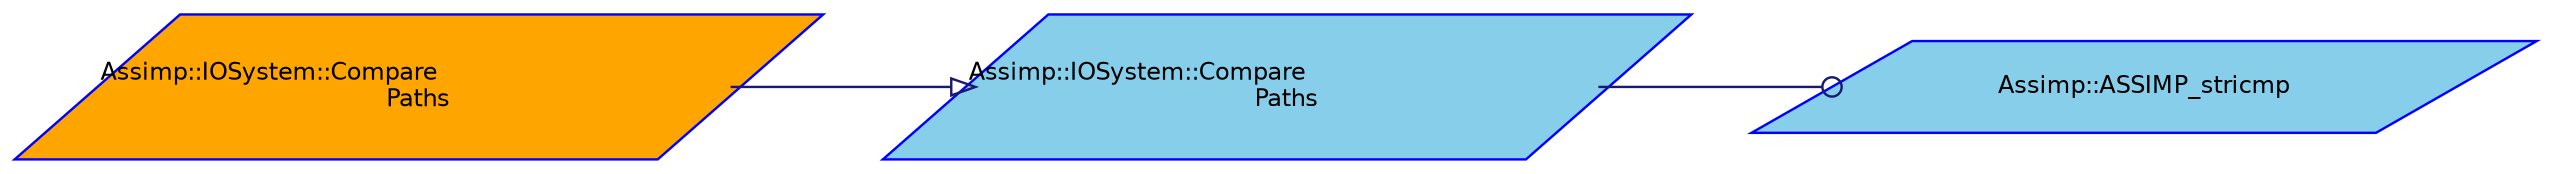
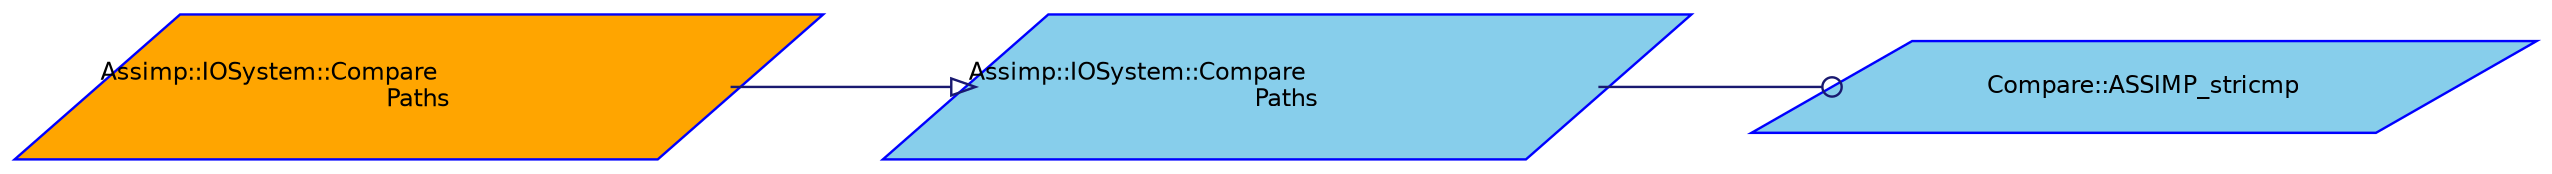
node "Assimp::ASSIMP_stricmp": label "Assimp::ASSIMP_stricmp" -> "Compare::ASSIMP_stricmp"
